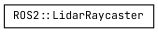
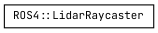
node "ROS2::LidarRaycaster": label "ROS2::LidarRaycaster" -> "ROS4::LidarRaycaster"
